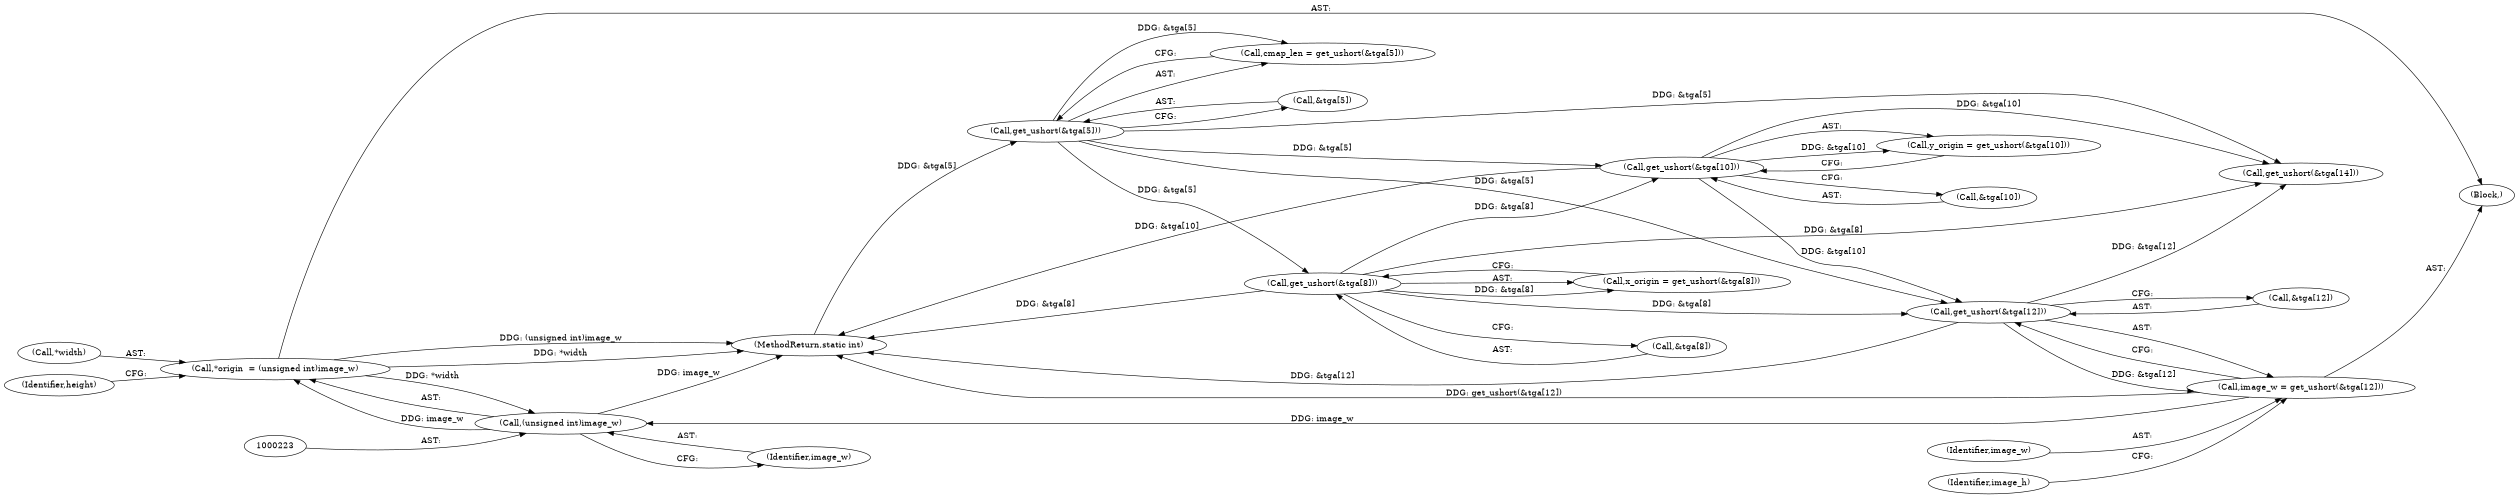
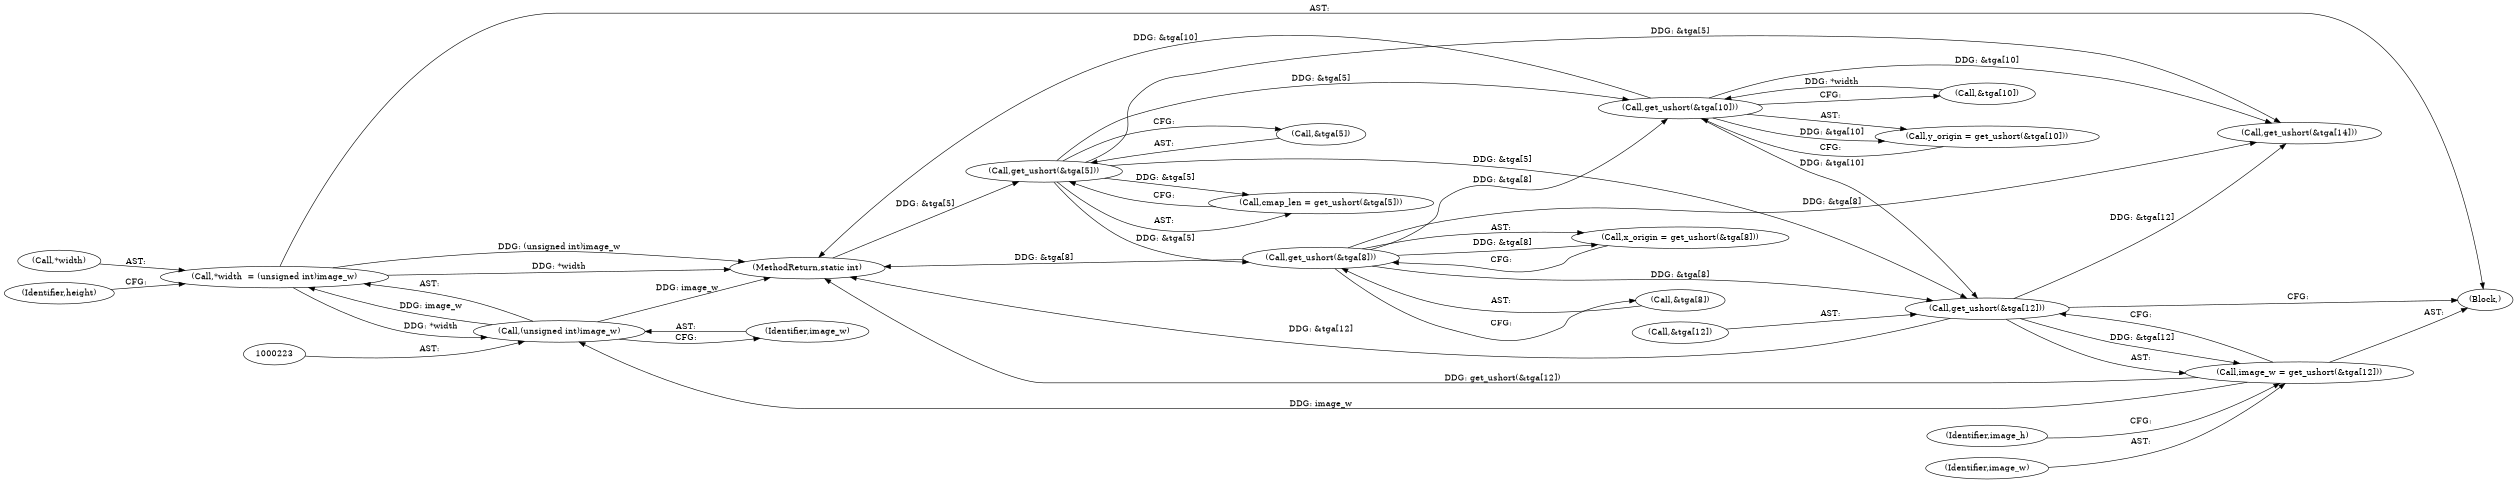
edge "(Call,&tga[10])" -> "(Call,get_ushort(&tga[10]))": label "AST: " -> "DDG: *width"
edge "(Call,get_ushort(&tga[12]))" -> "(Call,&tga[12])": now "(Call,get_ushort(&tga[12]))" -> "(Block,)"
node "(Call,*origin  = (unsigned int)image_w)": label "(Call,*origin  = (unsigned int)image_w)" -> "(Call,*width  = (unsigned int)image_w)"
